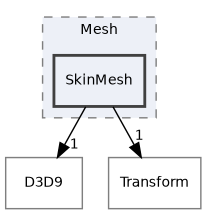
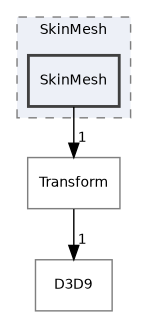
cluster "Mesh": label "Mesh" -> "SkinMesh"
edge "SkinMesh" -> "D3D9": now "Transform" -> "D3D9"
